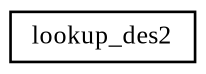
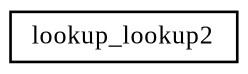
node "lookup_des2": label "lookup_des2" -> "lookup_lookup2"
